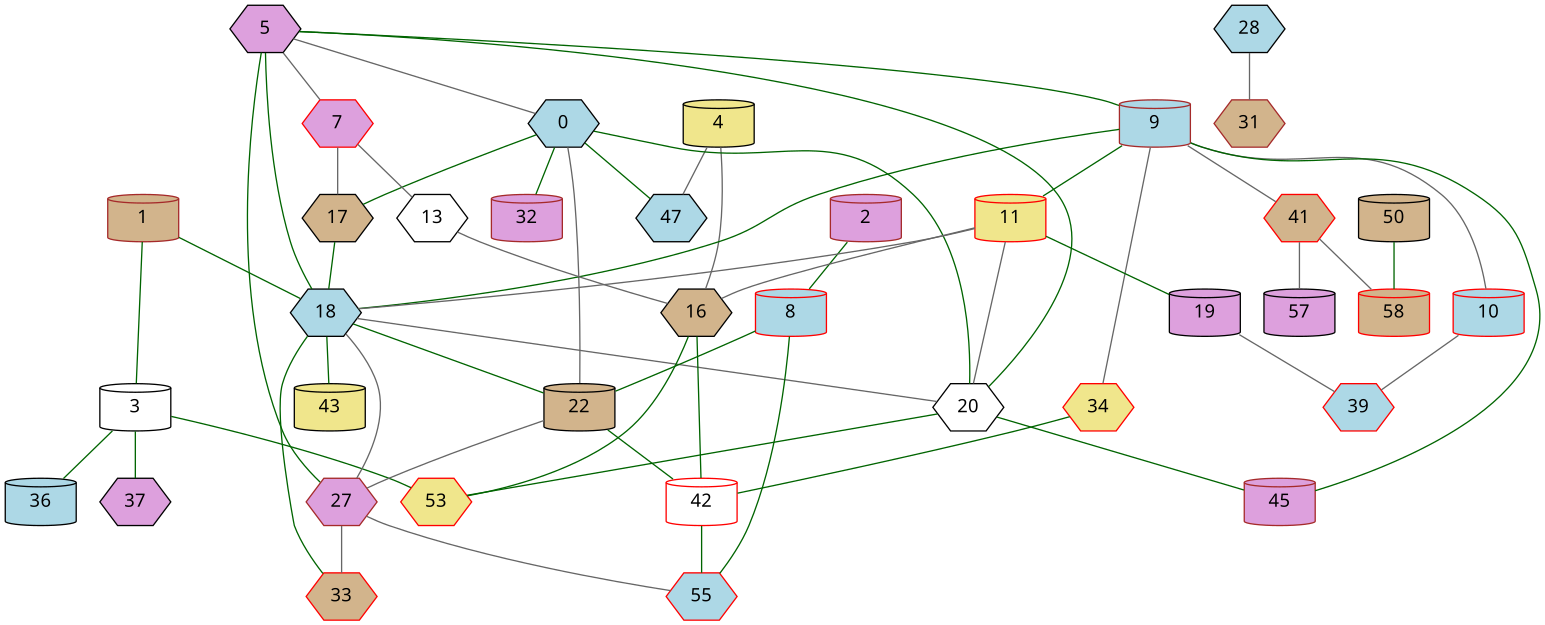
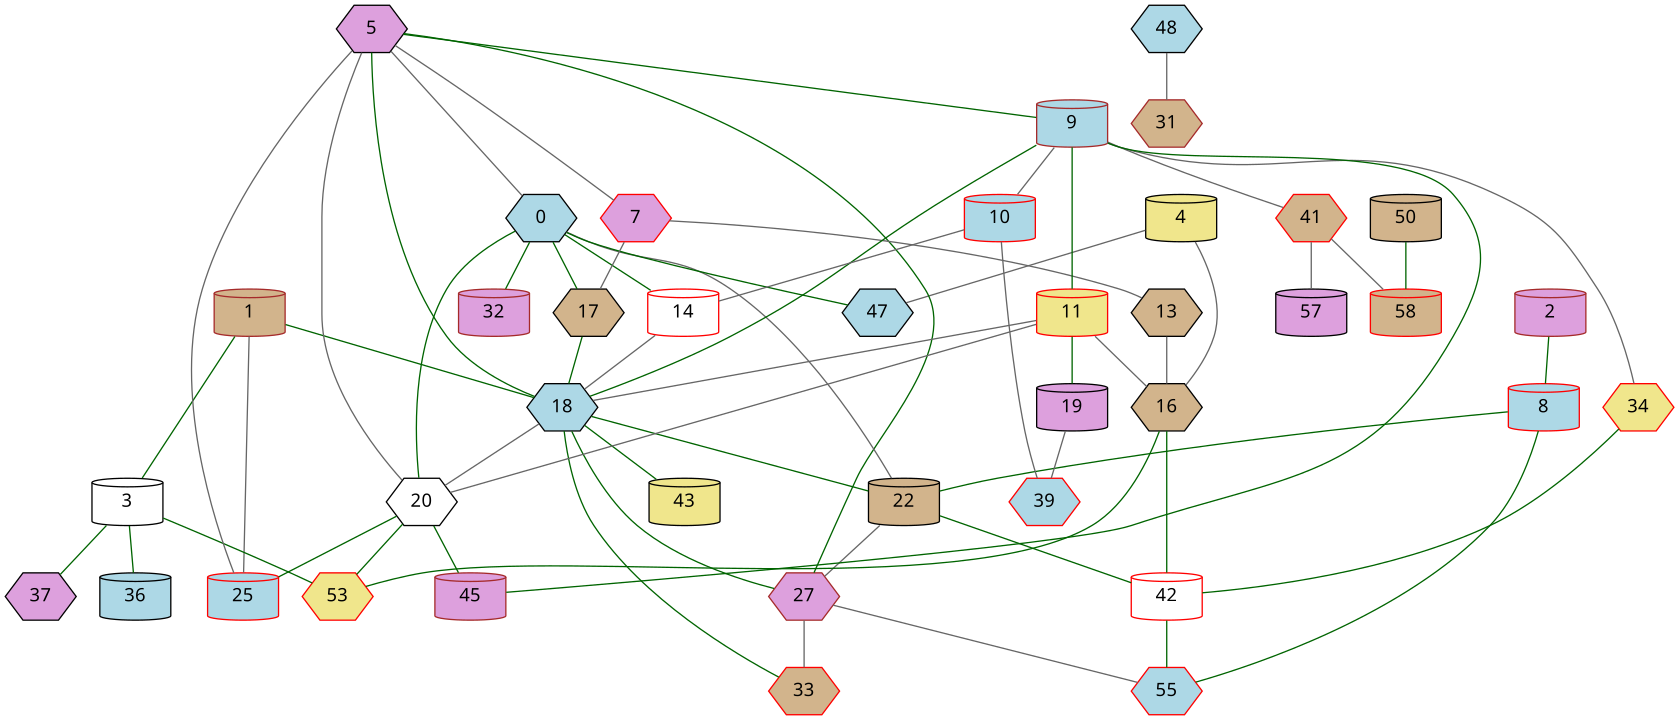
node "28": label "28" -> "48"
edge "5" -- "20": color darkgreen -> gray40
node "13": fillcolor white -> tan
node "14": added
edge "18" -- "27": color gray40 -> darkgreen
node "25": added
